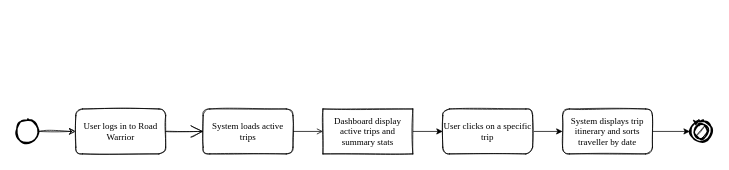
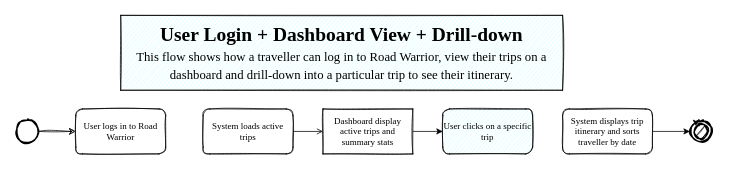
node "User Login + Dashboard View + Drill-down This flow shows how a traveller can log in to Road Warrior, view their trips on a dashboard and drill-down into a particular trip to see their itinerary.": added
edge "User logs in to Road Warrior" -> "System loads active trips": removed
node "User clicks on a specific trip": fillcolor #ffffff -> #ccffff
edge "User clicks on a specific trip" -> "System displays trip itinerary and sorts traveller by date": removed
